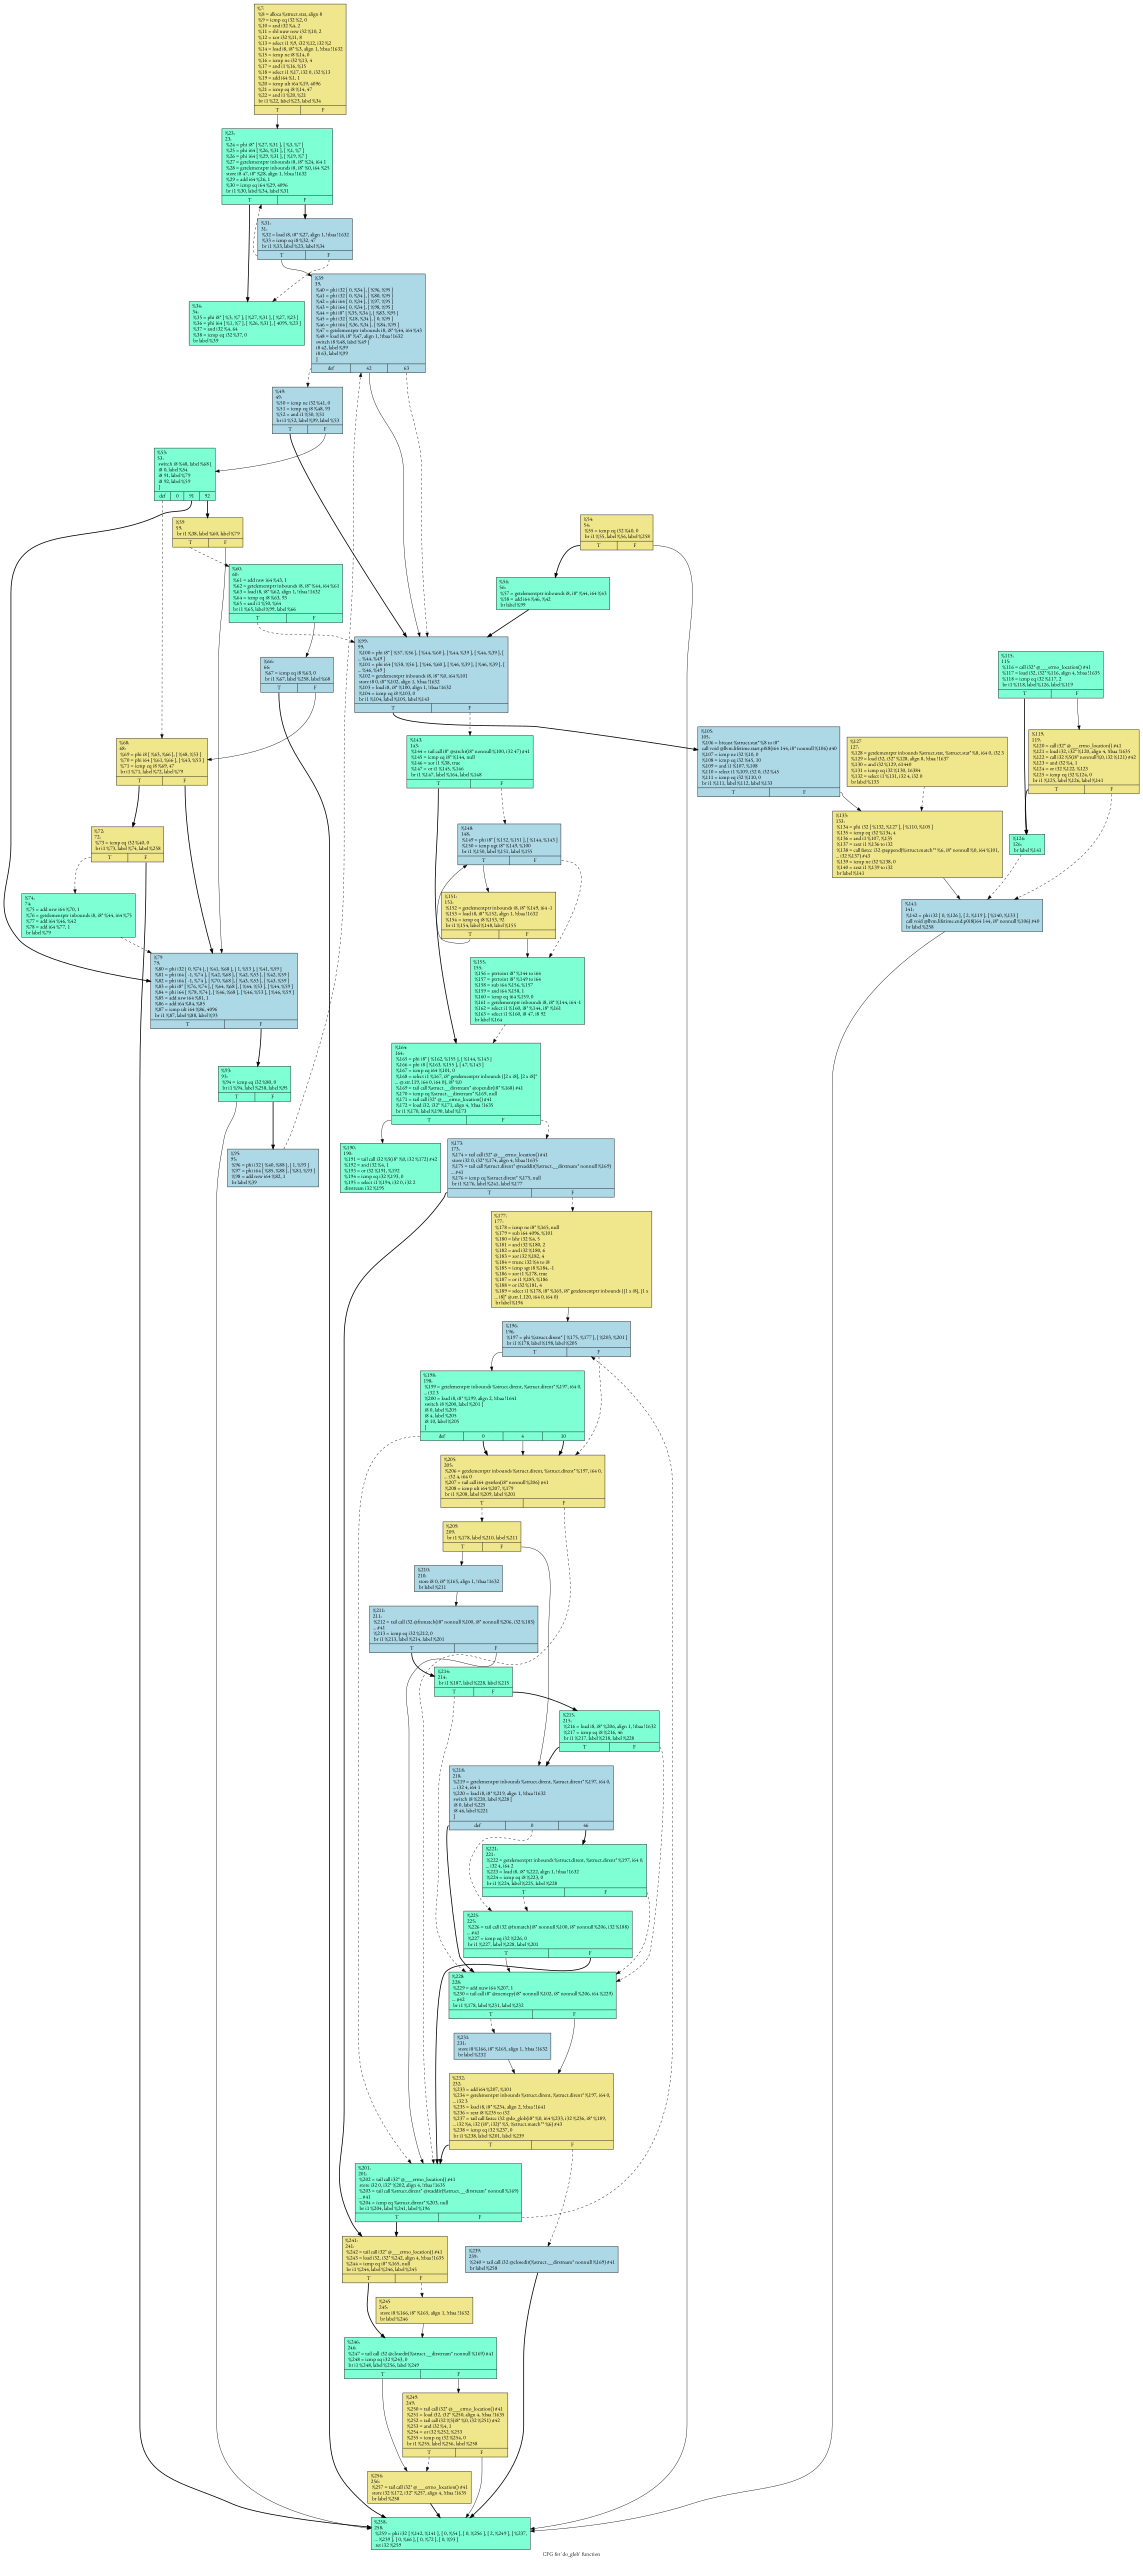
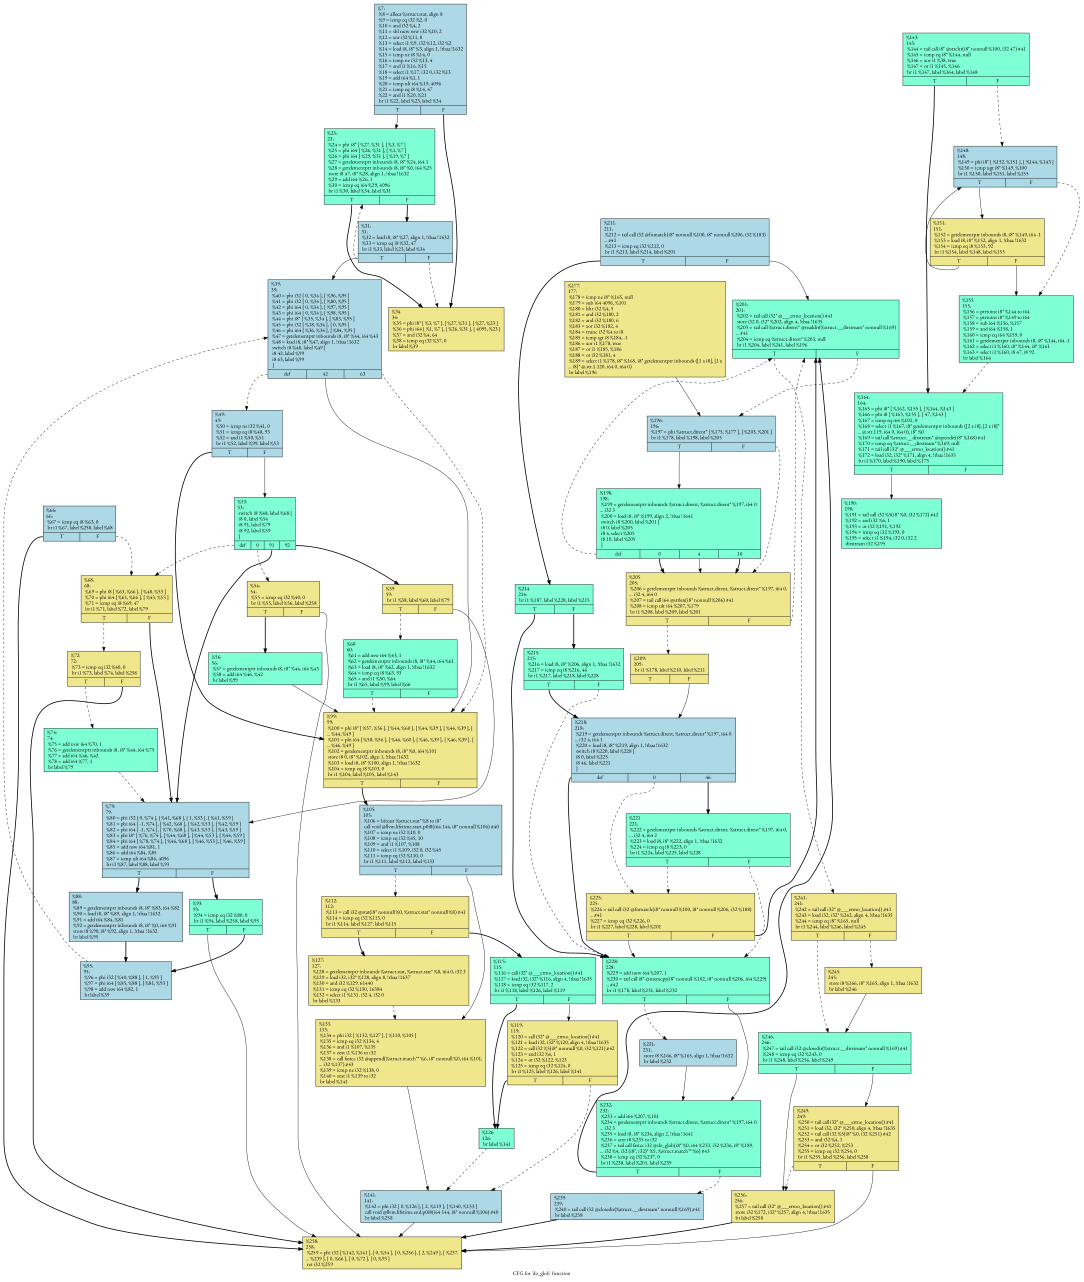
node "%7:": fillcolor khaki -> lightblue
edge "%7:" -> "%34:": added
node "%34:": fillcolor aquamarine -> khaki
edge "%53:" -> "%54:": added
edge "%56:" -> "%99:": style bold -> solid
edge "%60:" -> "%66:": removed
node "%99:": fillcolor lightblue -> khaki
edge "%99:" -> "%143:": removed
edge "%66:" -> "%68:": style solid -> dashed
edge "%68:" -> "%72:": style bold -> dashed
node "%88:": added
node "%112:": added
node "%173:": removed
node "%198:": text "i8 4, label %205" -> "i8 4, select %205"
node "%210:": removed
edge "%214:" -> "%228:": style dashed -> bold
node "%225:": fillcolor aquamarine -> khaki
node "%232:": fillcolor khaki -> aquamarine
edge "%201:" -> "%241:": style bold -> dashed
edge "%241:" -> "%246:": style bold -> dashed
node "%258:": fillcolor aquamarine -> khaki
